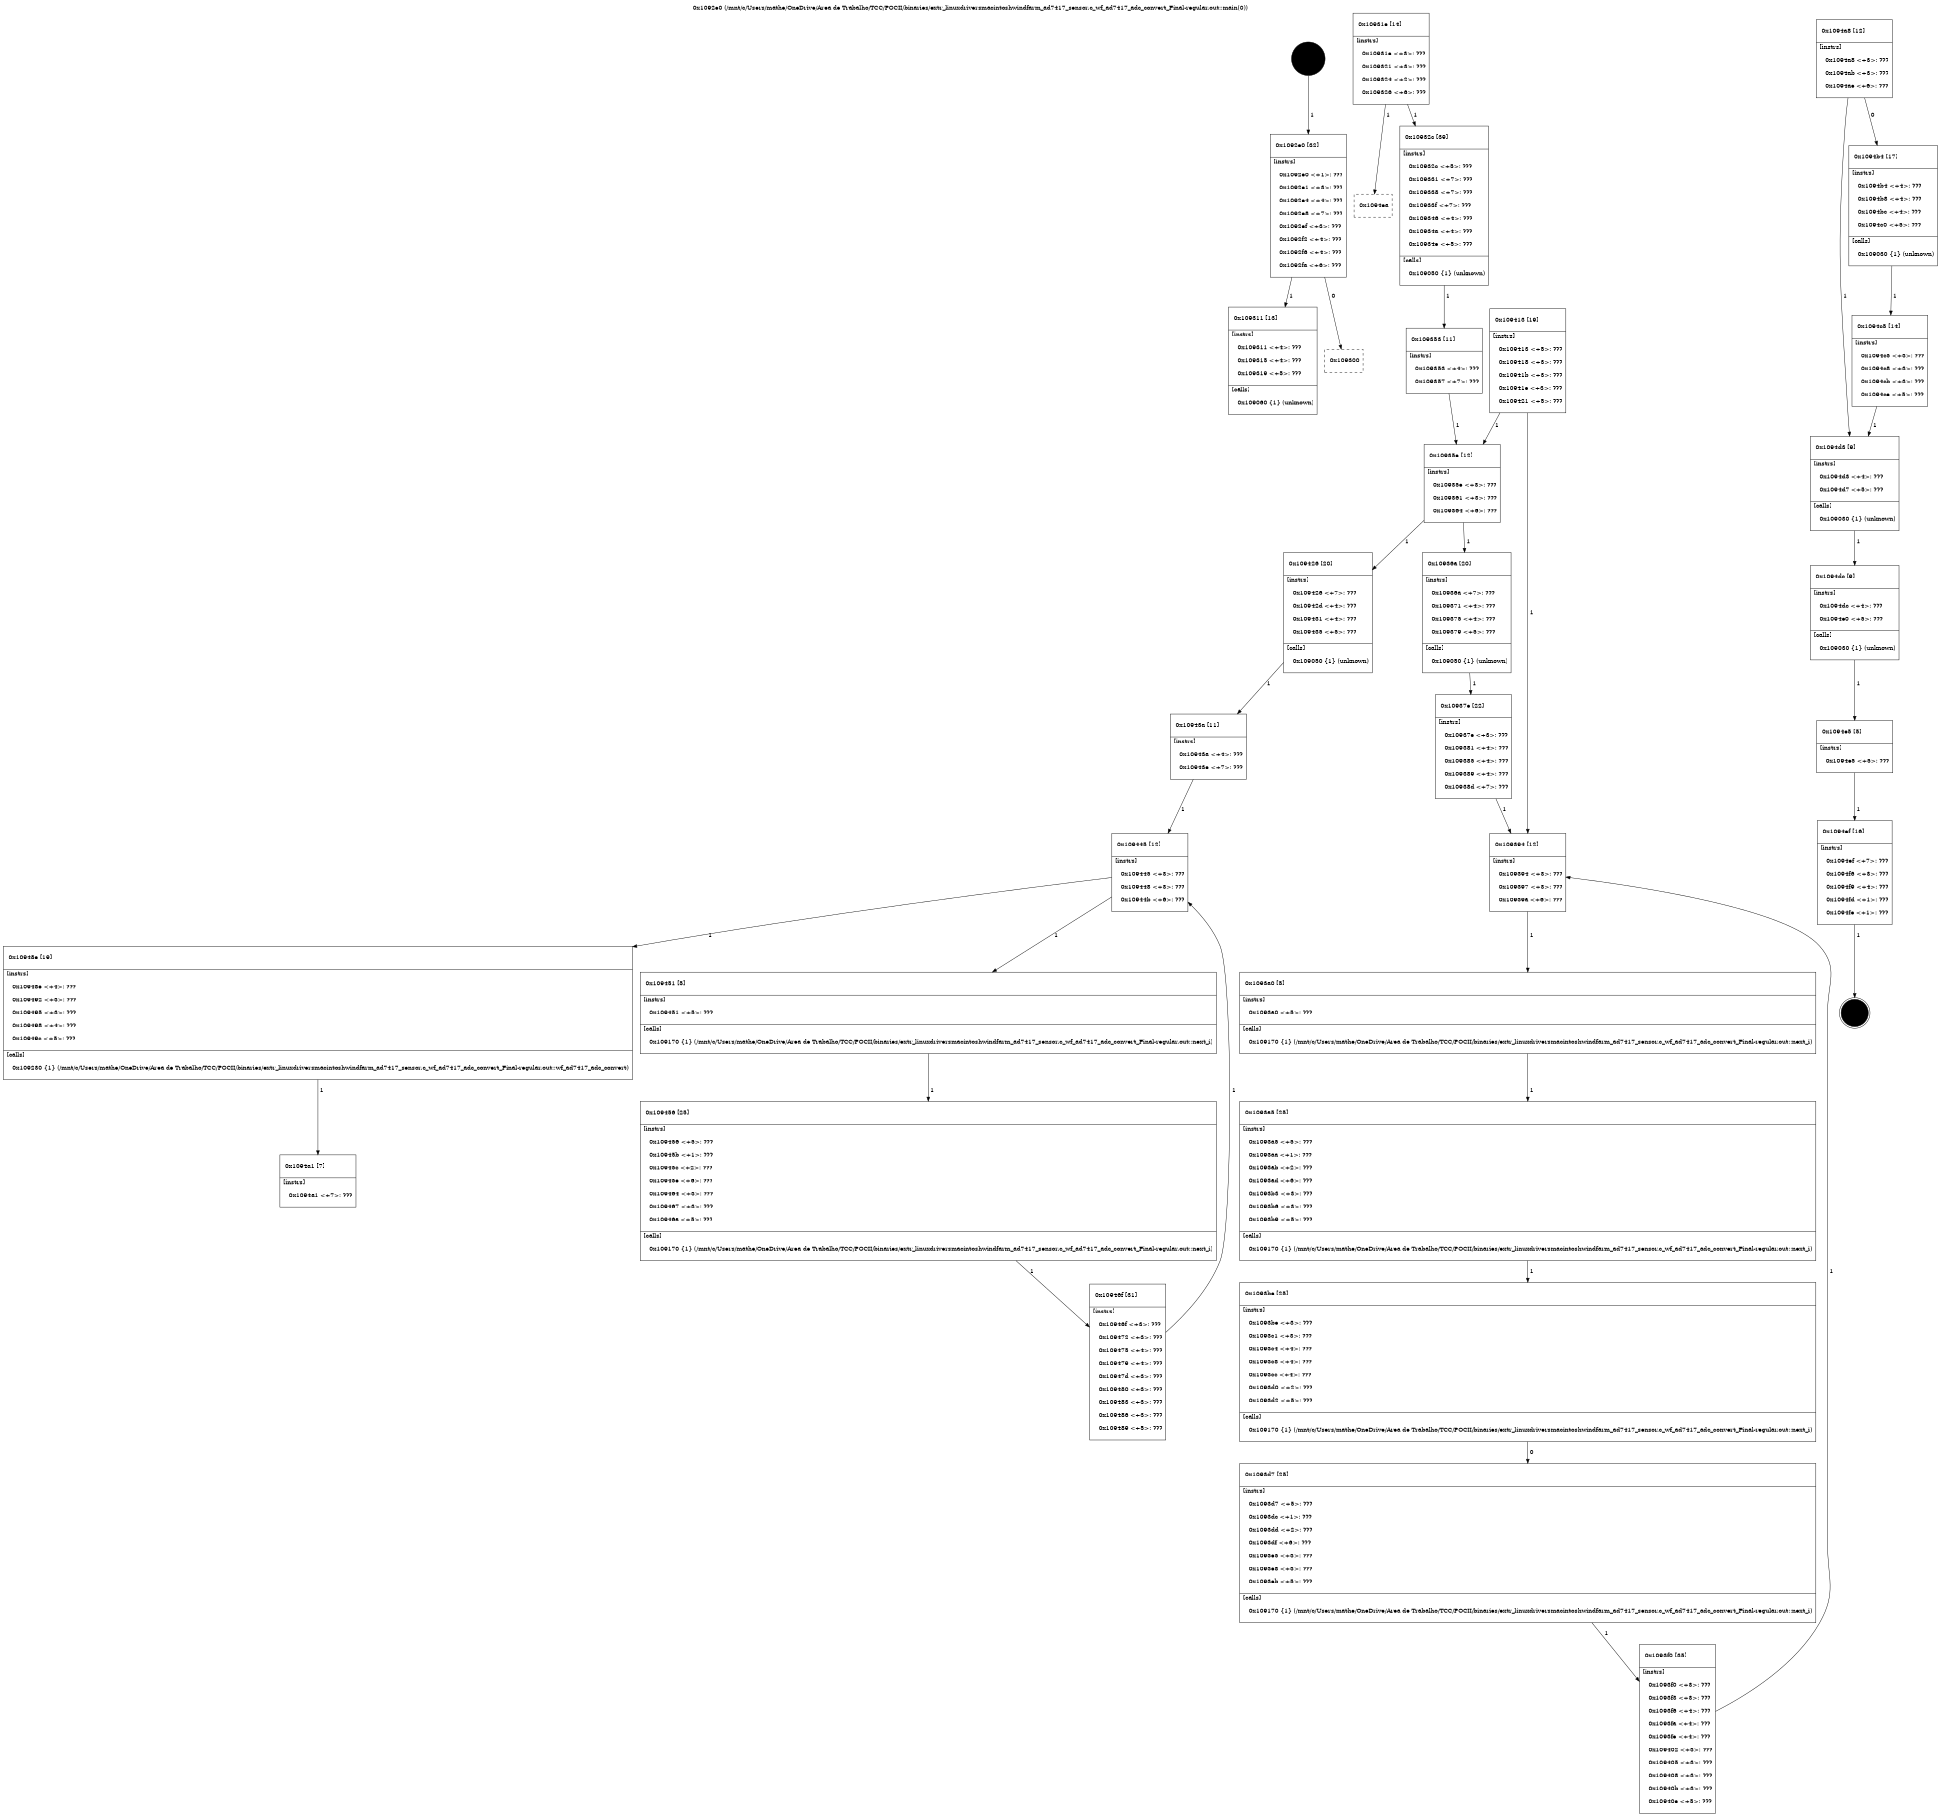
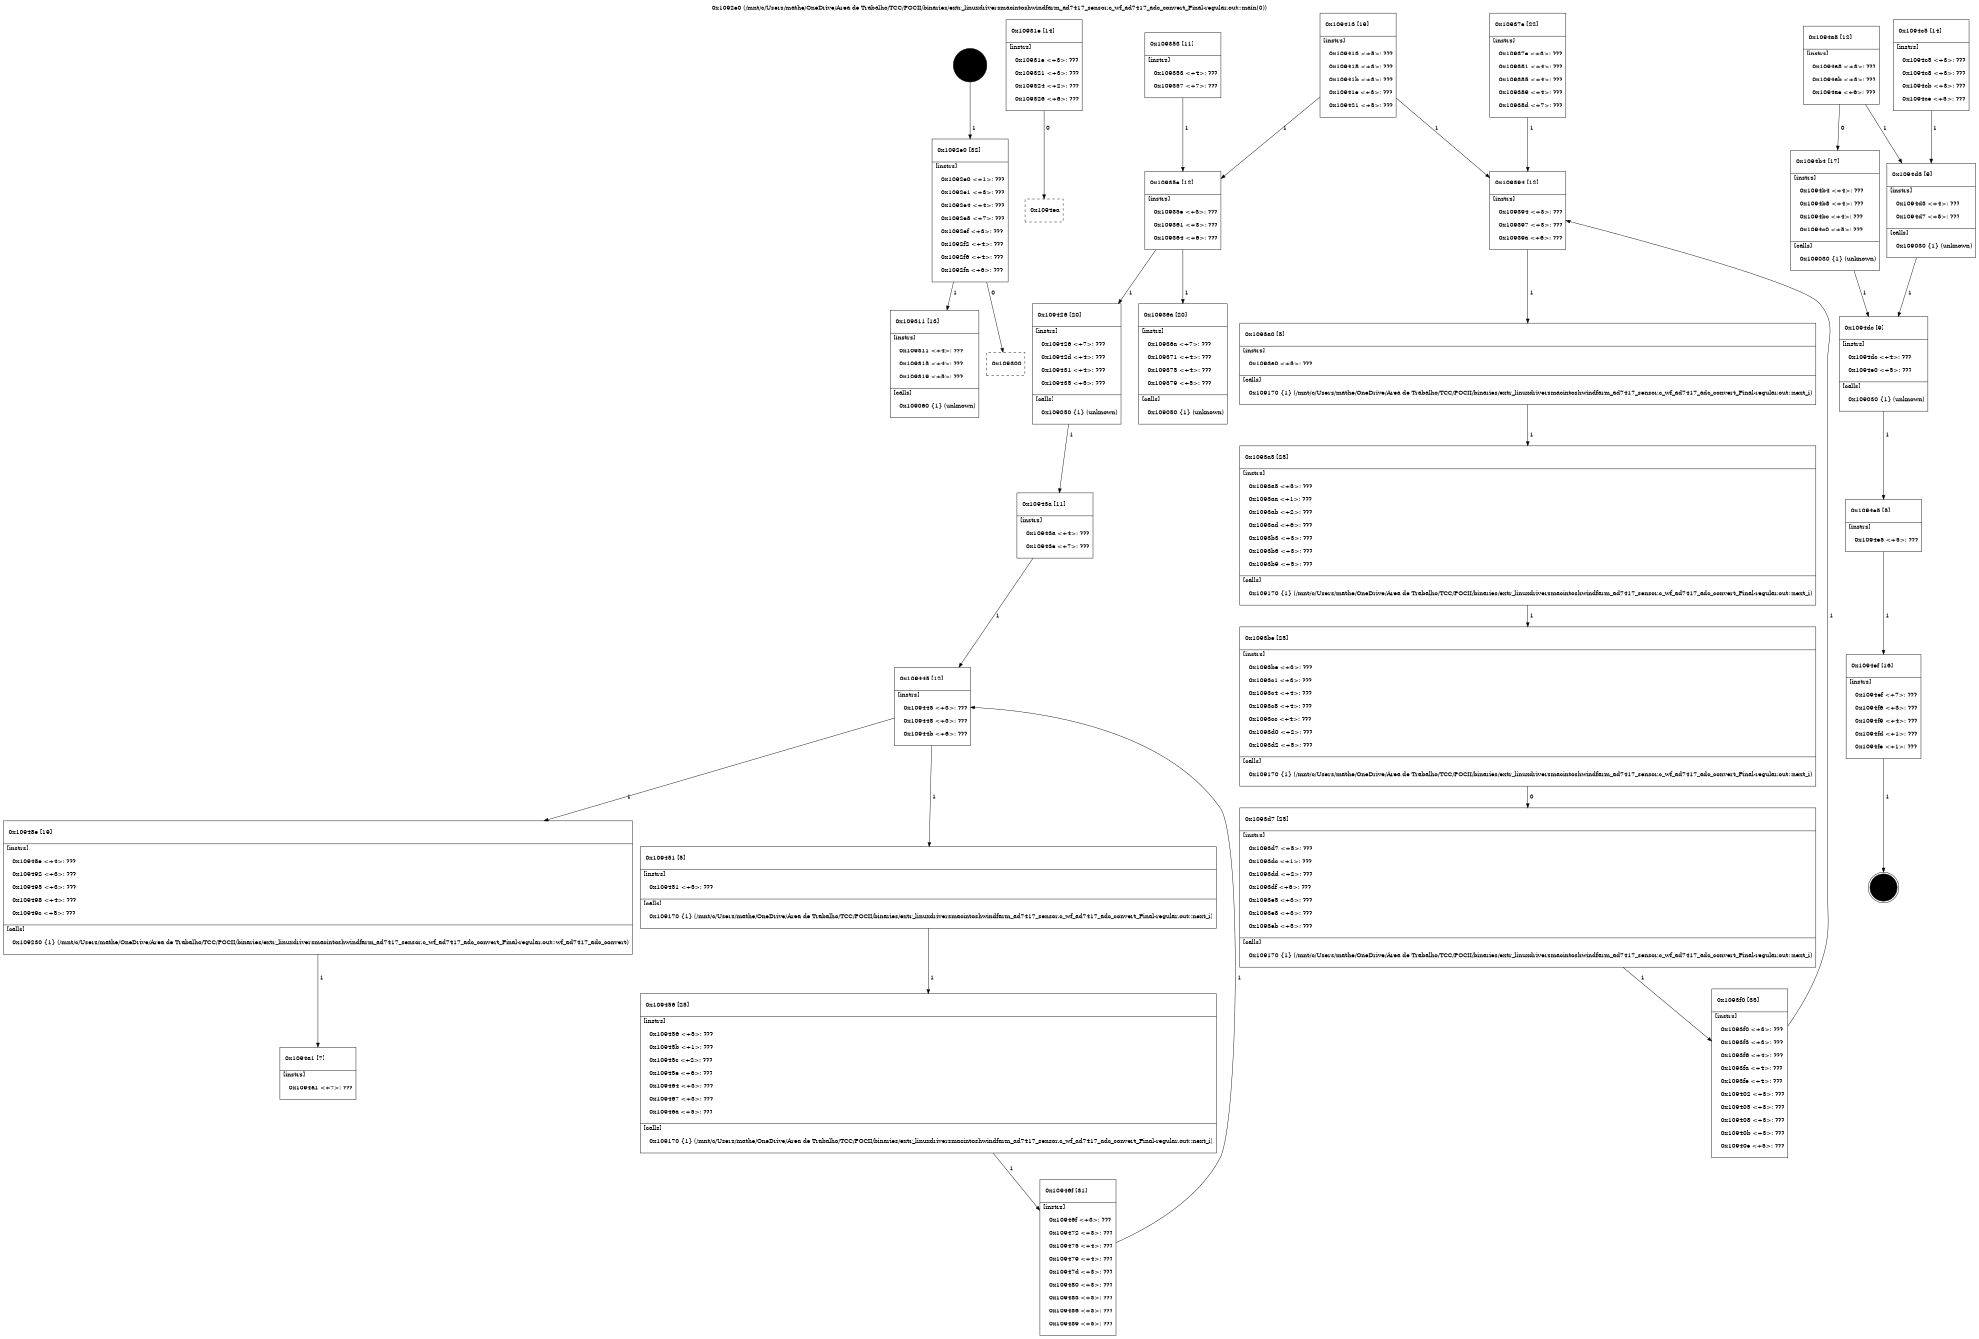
edge "0x10931e [14]" -> "0x1094ea": label " 1" -> " 0"
node "0x10932c [39]": removed
edge "0x1094b4 [17]" -> "0x1094c5 [14]": now "0x1094b4 [17]" -> "0x1094dc [9]"
edge "0x10936a [20]" -> "0x10937e [22]": removed, label "1"
